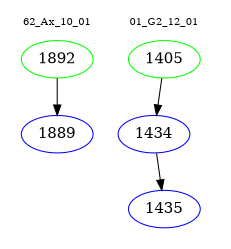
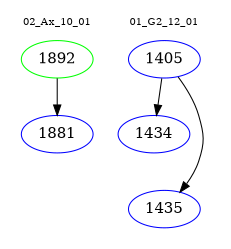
cluster "62_Ax_10_01": label "62_Ax_10_01" -> "02_Ax_10_01"
node "1405": color green -> blue
node "1889": label "1889" -> "1881"
edge "1434" -> "1435": now "1405" -> "1435"
